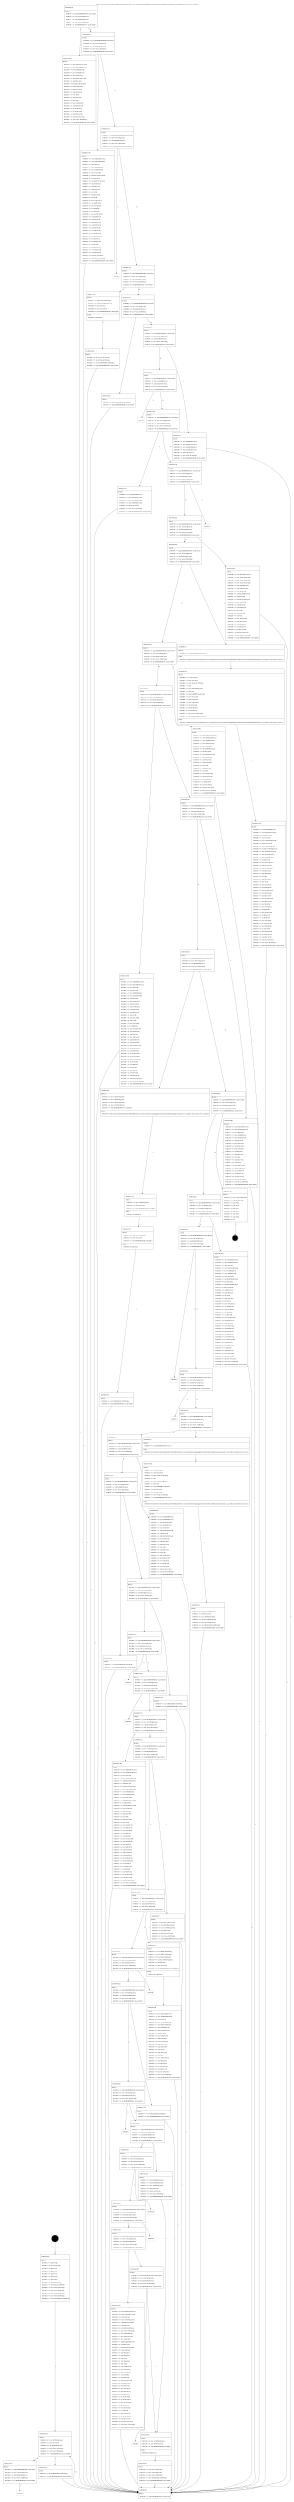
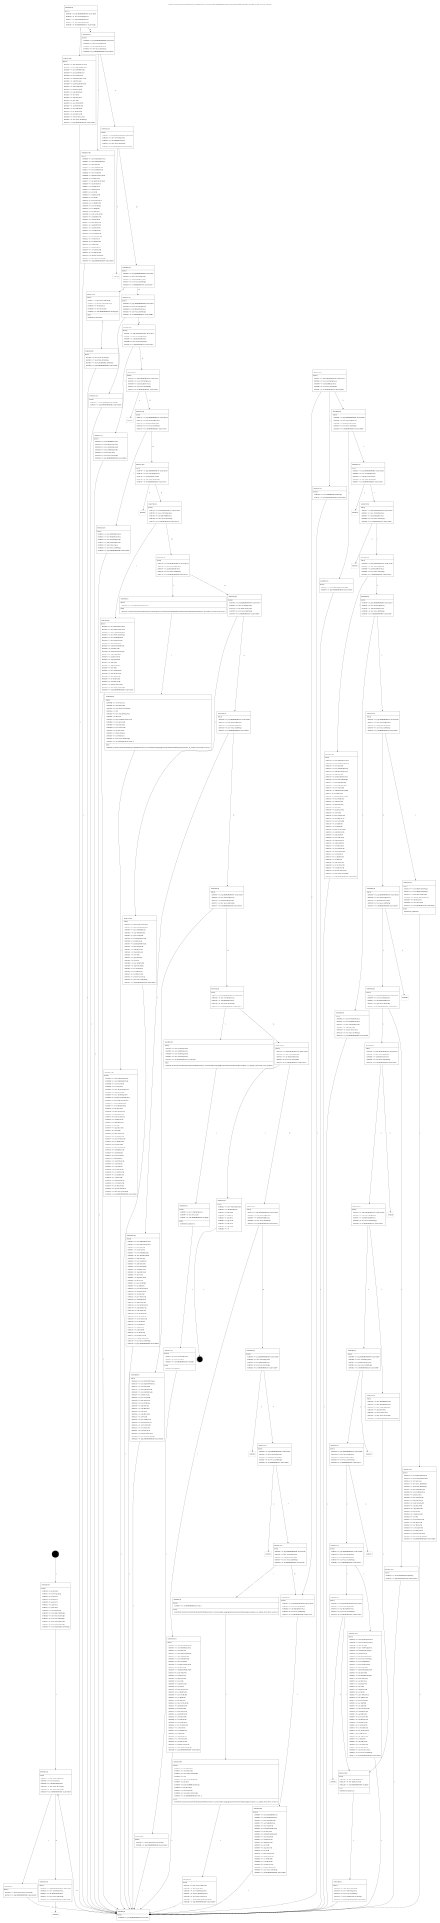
edge "0x401863 [25]" -> "0x40187c [25]": reversed
